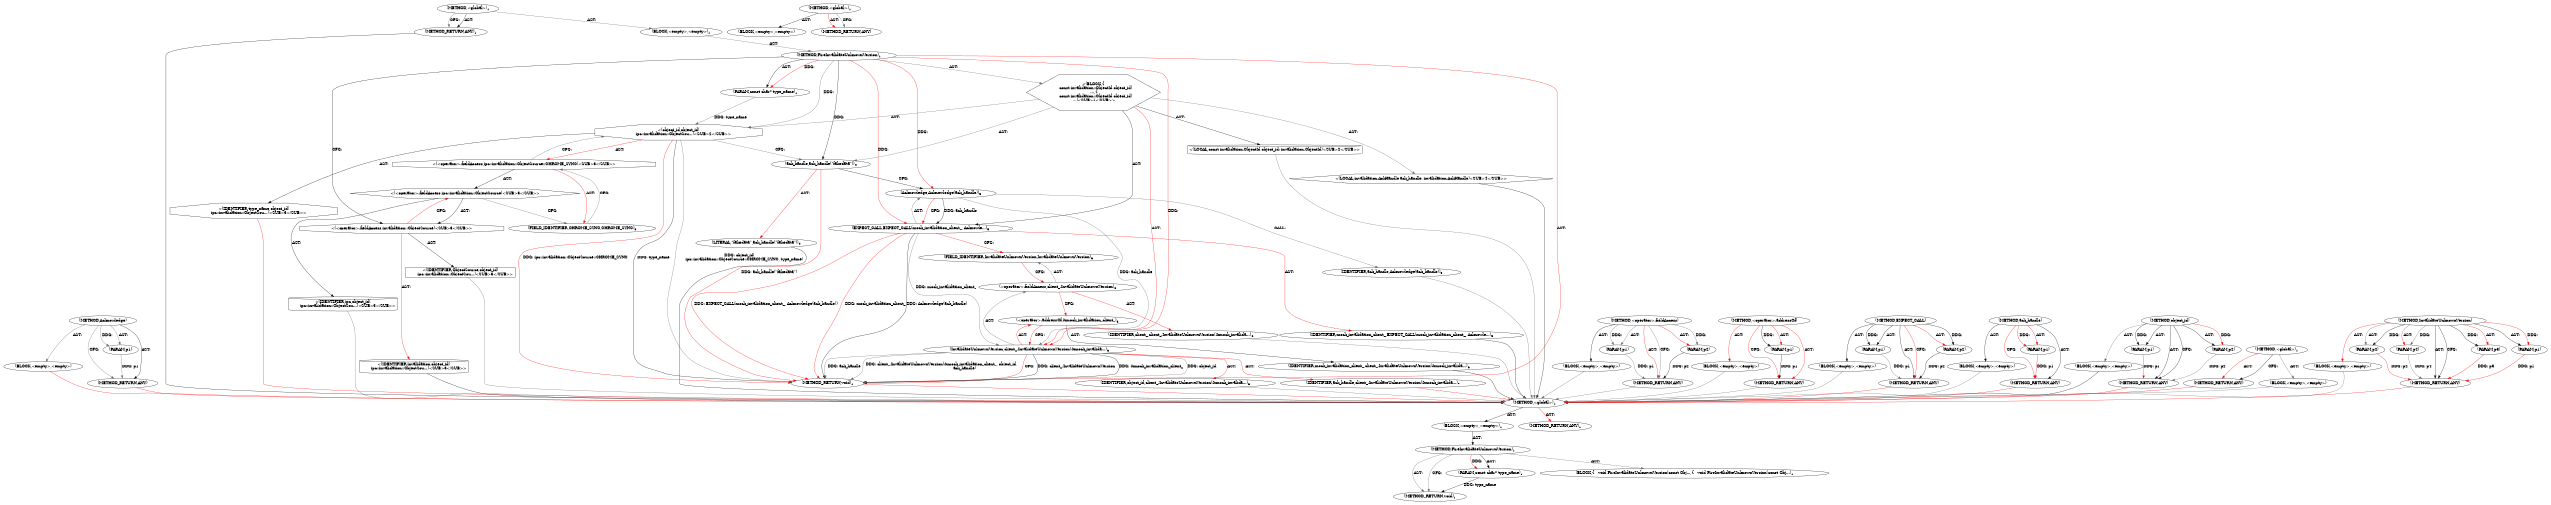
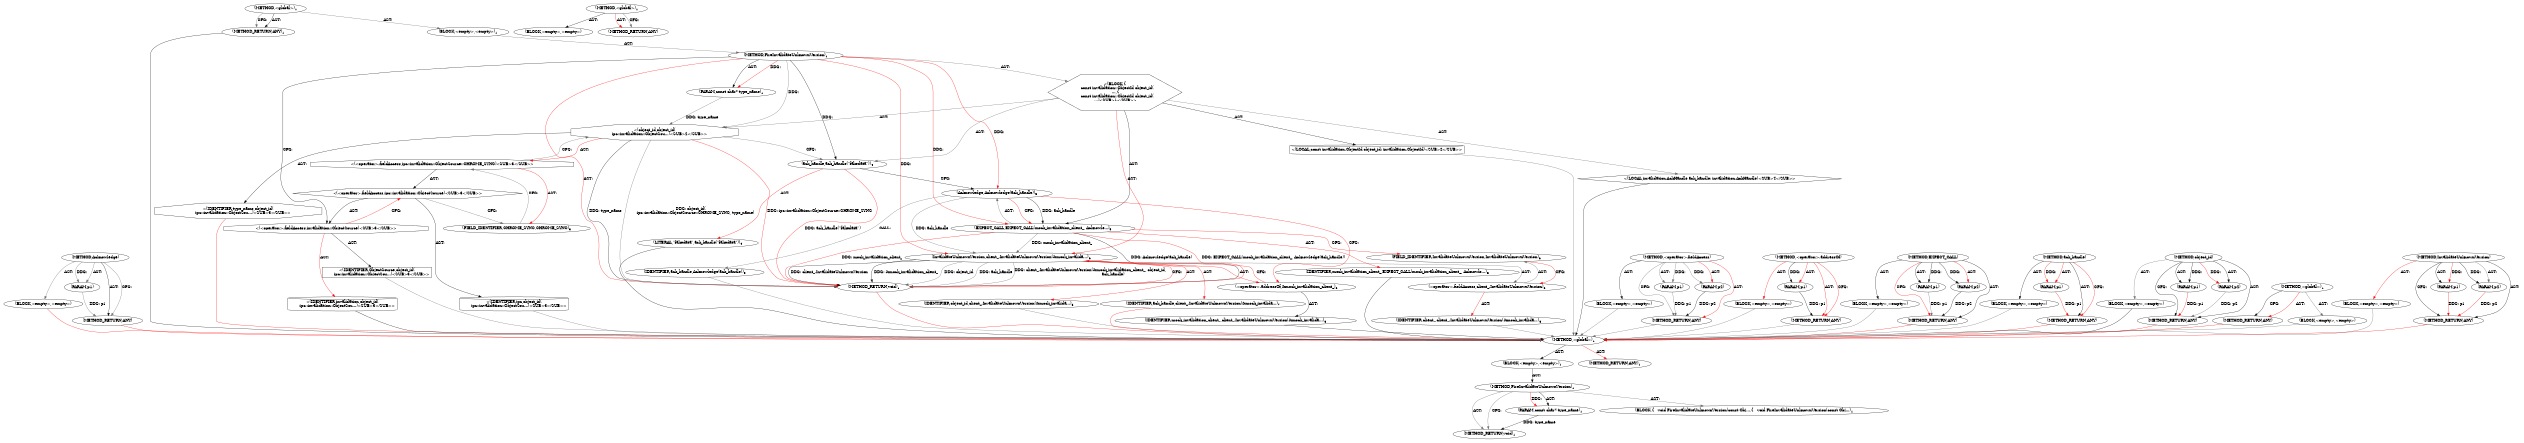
edge "(<operator>.fieldAccess,client_.InvalidateUnknownVersion)" -> "(<operator>.addressOf,&mock_invalidation_client_)": now "(Acknowledge,Acknowledge(ack_handle))" -> "(<operator>.addressOf,&mock_invalidation_client_)"
node "(PARAM,p4)": removed
node "(PARAM,p3)": removed
